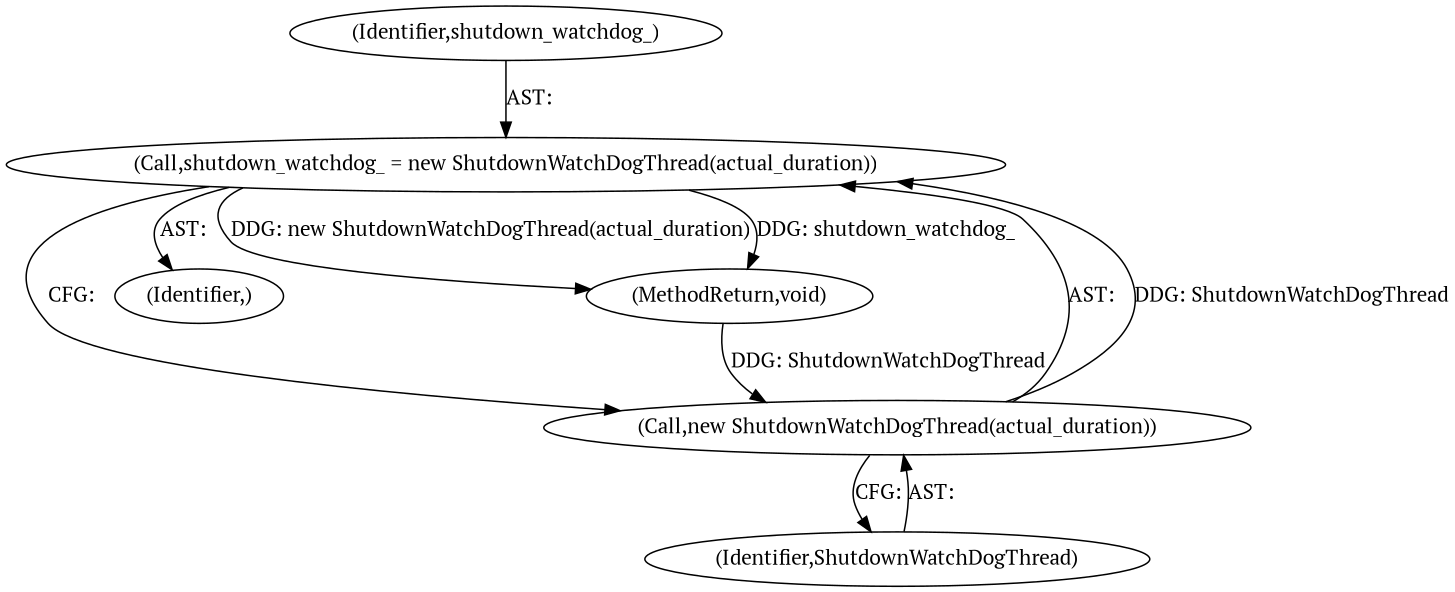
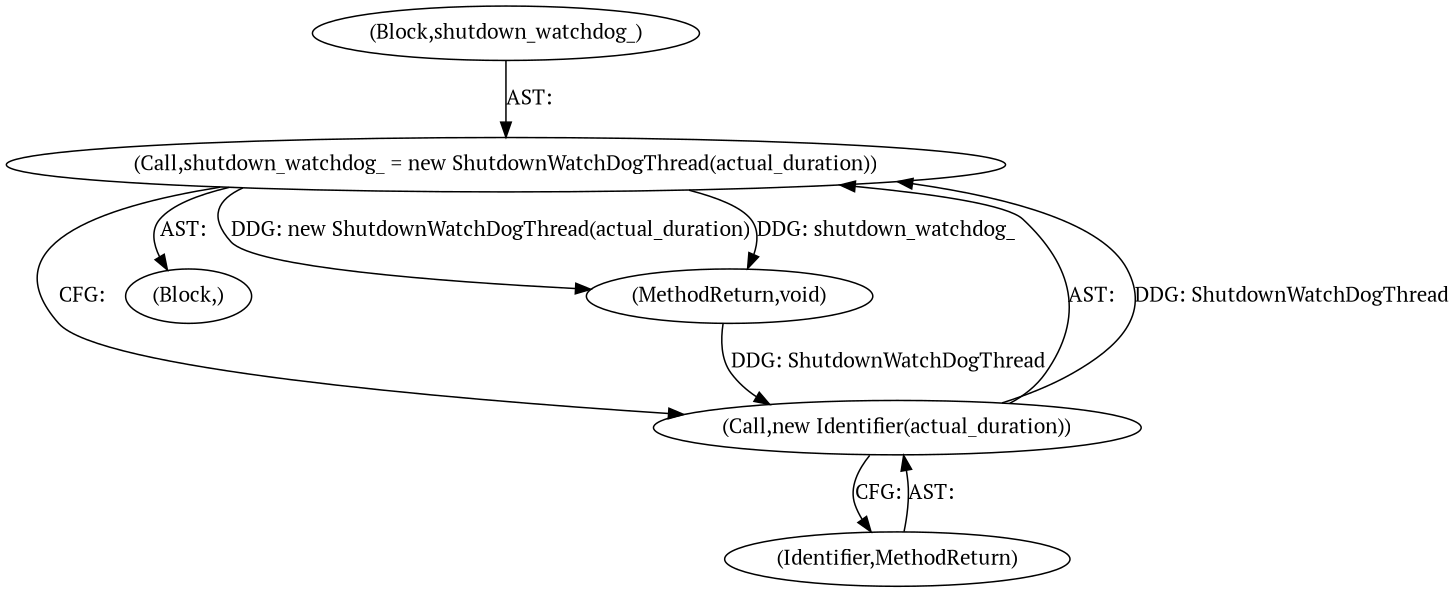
node "(Identifier,shutdown_watchdog_)": label "(Identifier,shutdown_watchdog_)" -> "(Block,shutdown_watchdog_)"
node "(Identifier,)": label "(Identifier,)" -> "(Block,)"
node "(Call,new ShutdownWatchDogThread(actual_duration))": label "(Call,new ShutdownWatchDogThread(actual_duration))" -> "(Call,new Identifier(actual_duration))"
node "(Identifier,ShutdownWatchDogThread)": label "(Identifier,ShutdownWatchDogThread)" -> "(Identifier,MethodReturn)"
